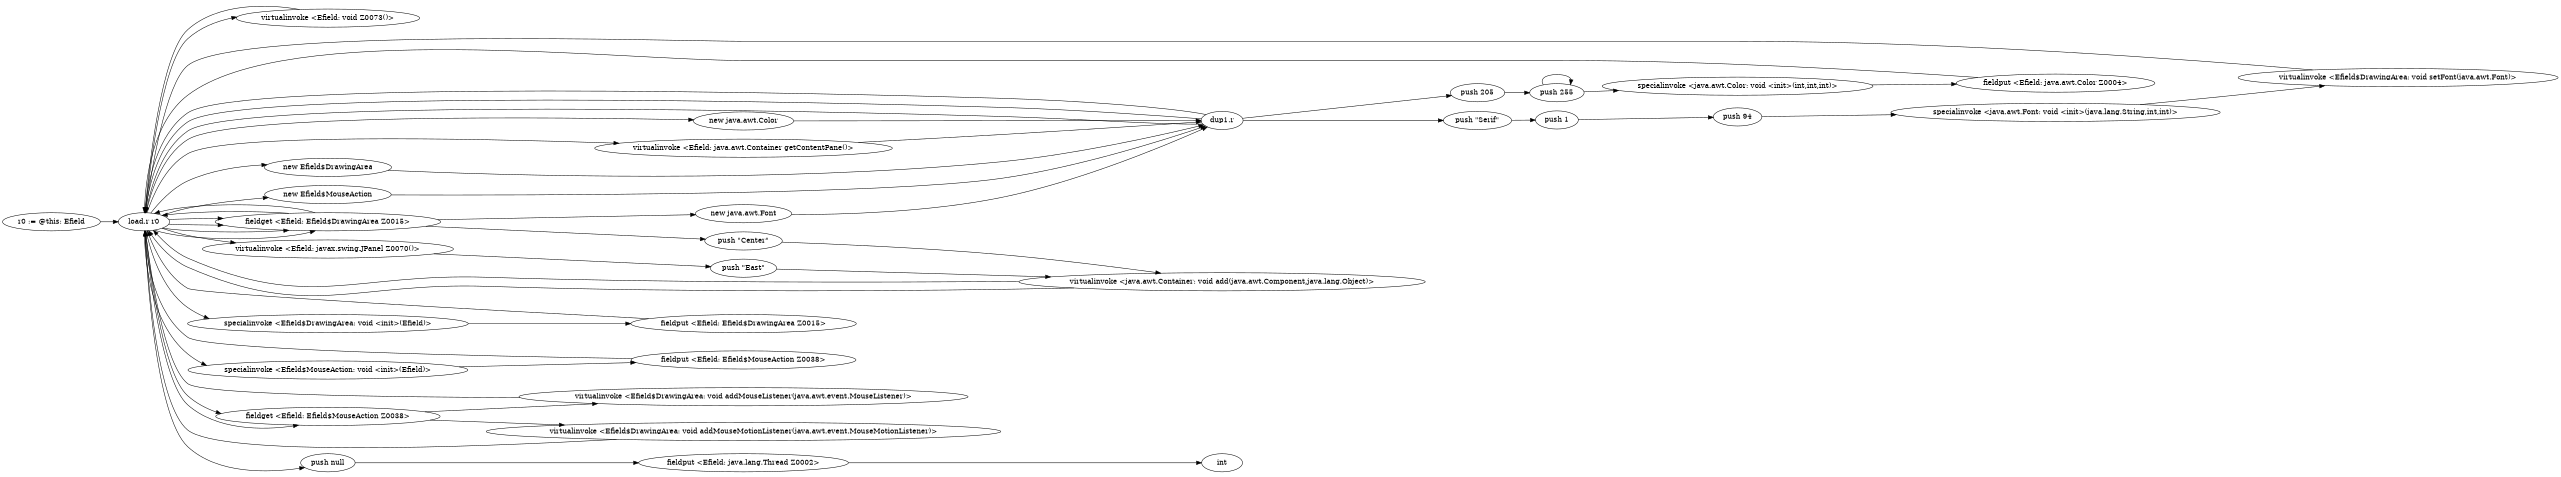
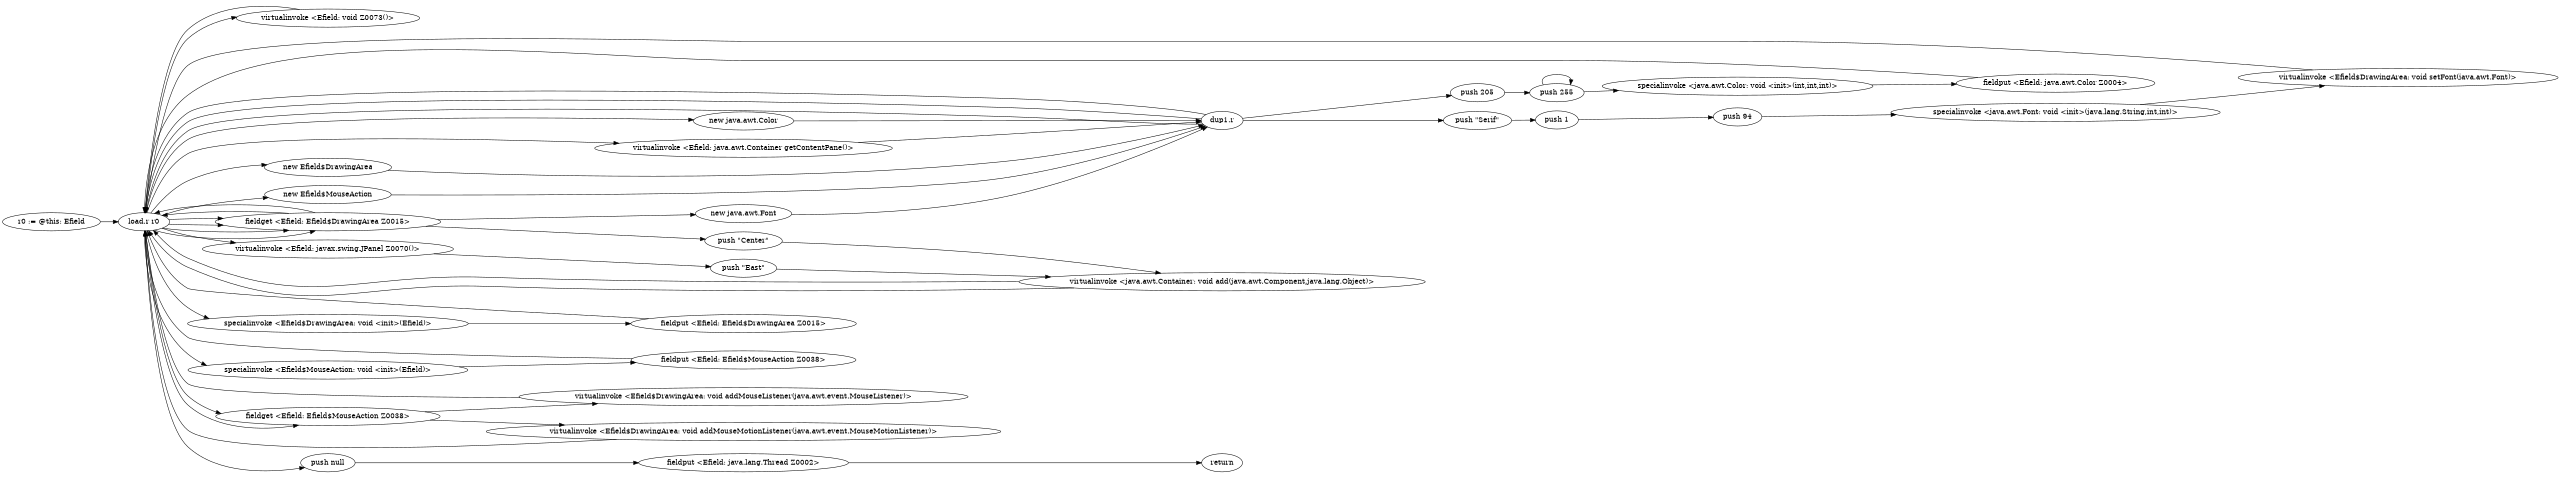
node "int": label "int" -> "return"
